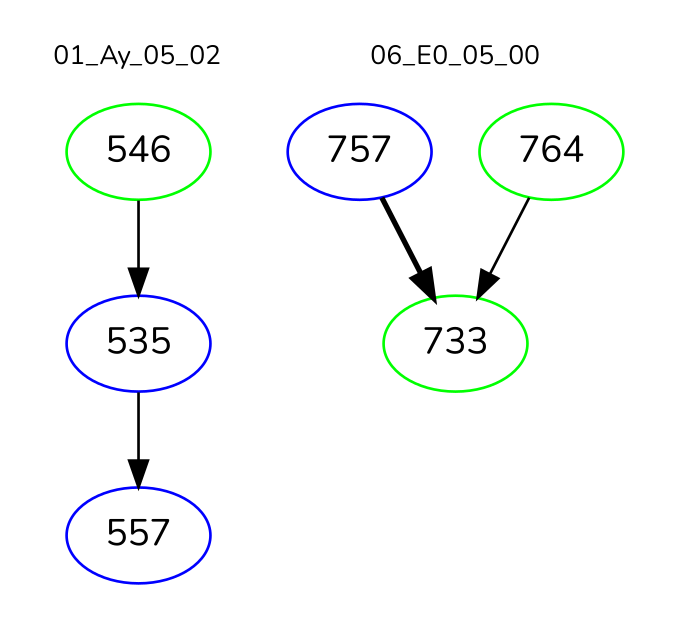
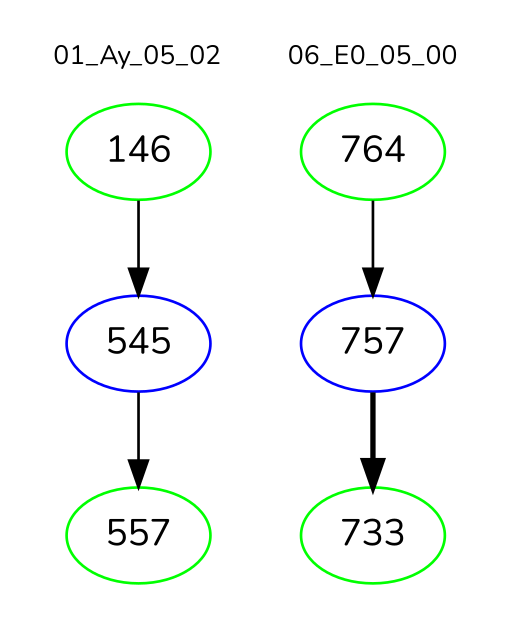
node "546": label "546" -> "146"
edge "764" -> "733": now "764" -> "757"
node "535": label "535" -> "545"
node "557": color blue -> green
